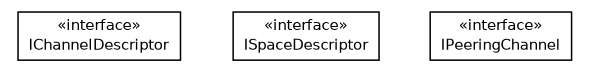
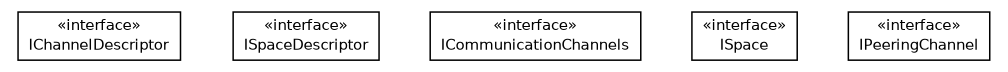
node "ICommunicationChannels": added
node "ISpace": added
